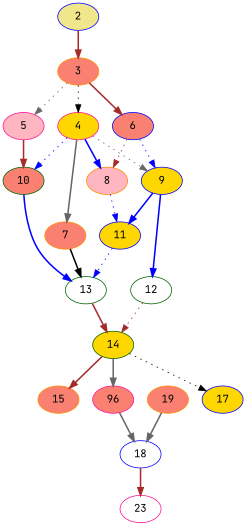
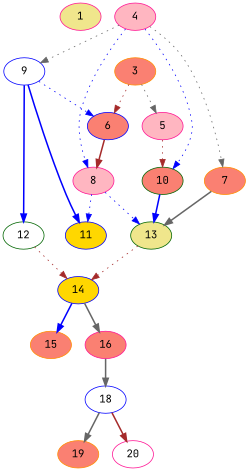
node "2": removed
node "1": added
edge "3" -> "4": removed
edge "3" -> "6": style bold -> dotted
node "4": fillcolor gold -> lightpink
edge "6" -> "8": style dotted -> bold
edge "5" -> "10": style bold -> dotted
edge "4" -> "8": style bold -> dotted
edge "6" -> "9": reversed
edge "4" -> "7": style bold -> dotted
node "8": color darkorange -> deeppink
node "9": fillcolor gold -> white
edge "7" -> "13": color black -> gray40
edge "11" -> "13": now "8" -> "13"
node "13": fillcolor white -> khaki
edge "13" -> "14": style bold -> dotted
node "14": color darkgreen -> blue
edge "14" -> "15": color brown -> blue
node "96": label "96" -> "16"
node "17": removed
edge "19" -> "18": reversed
node "23": label "23" -> "20"
